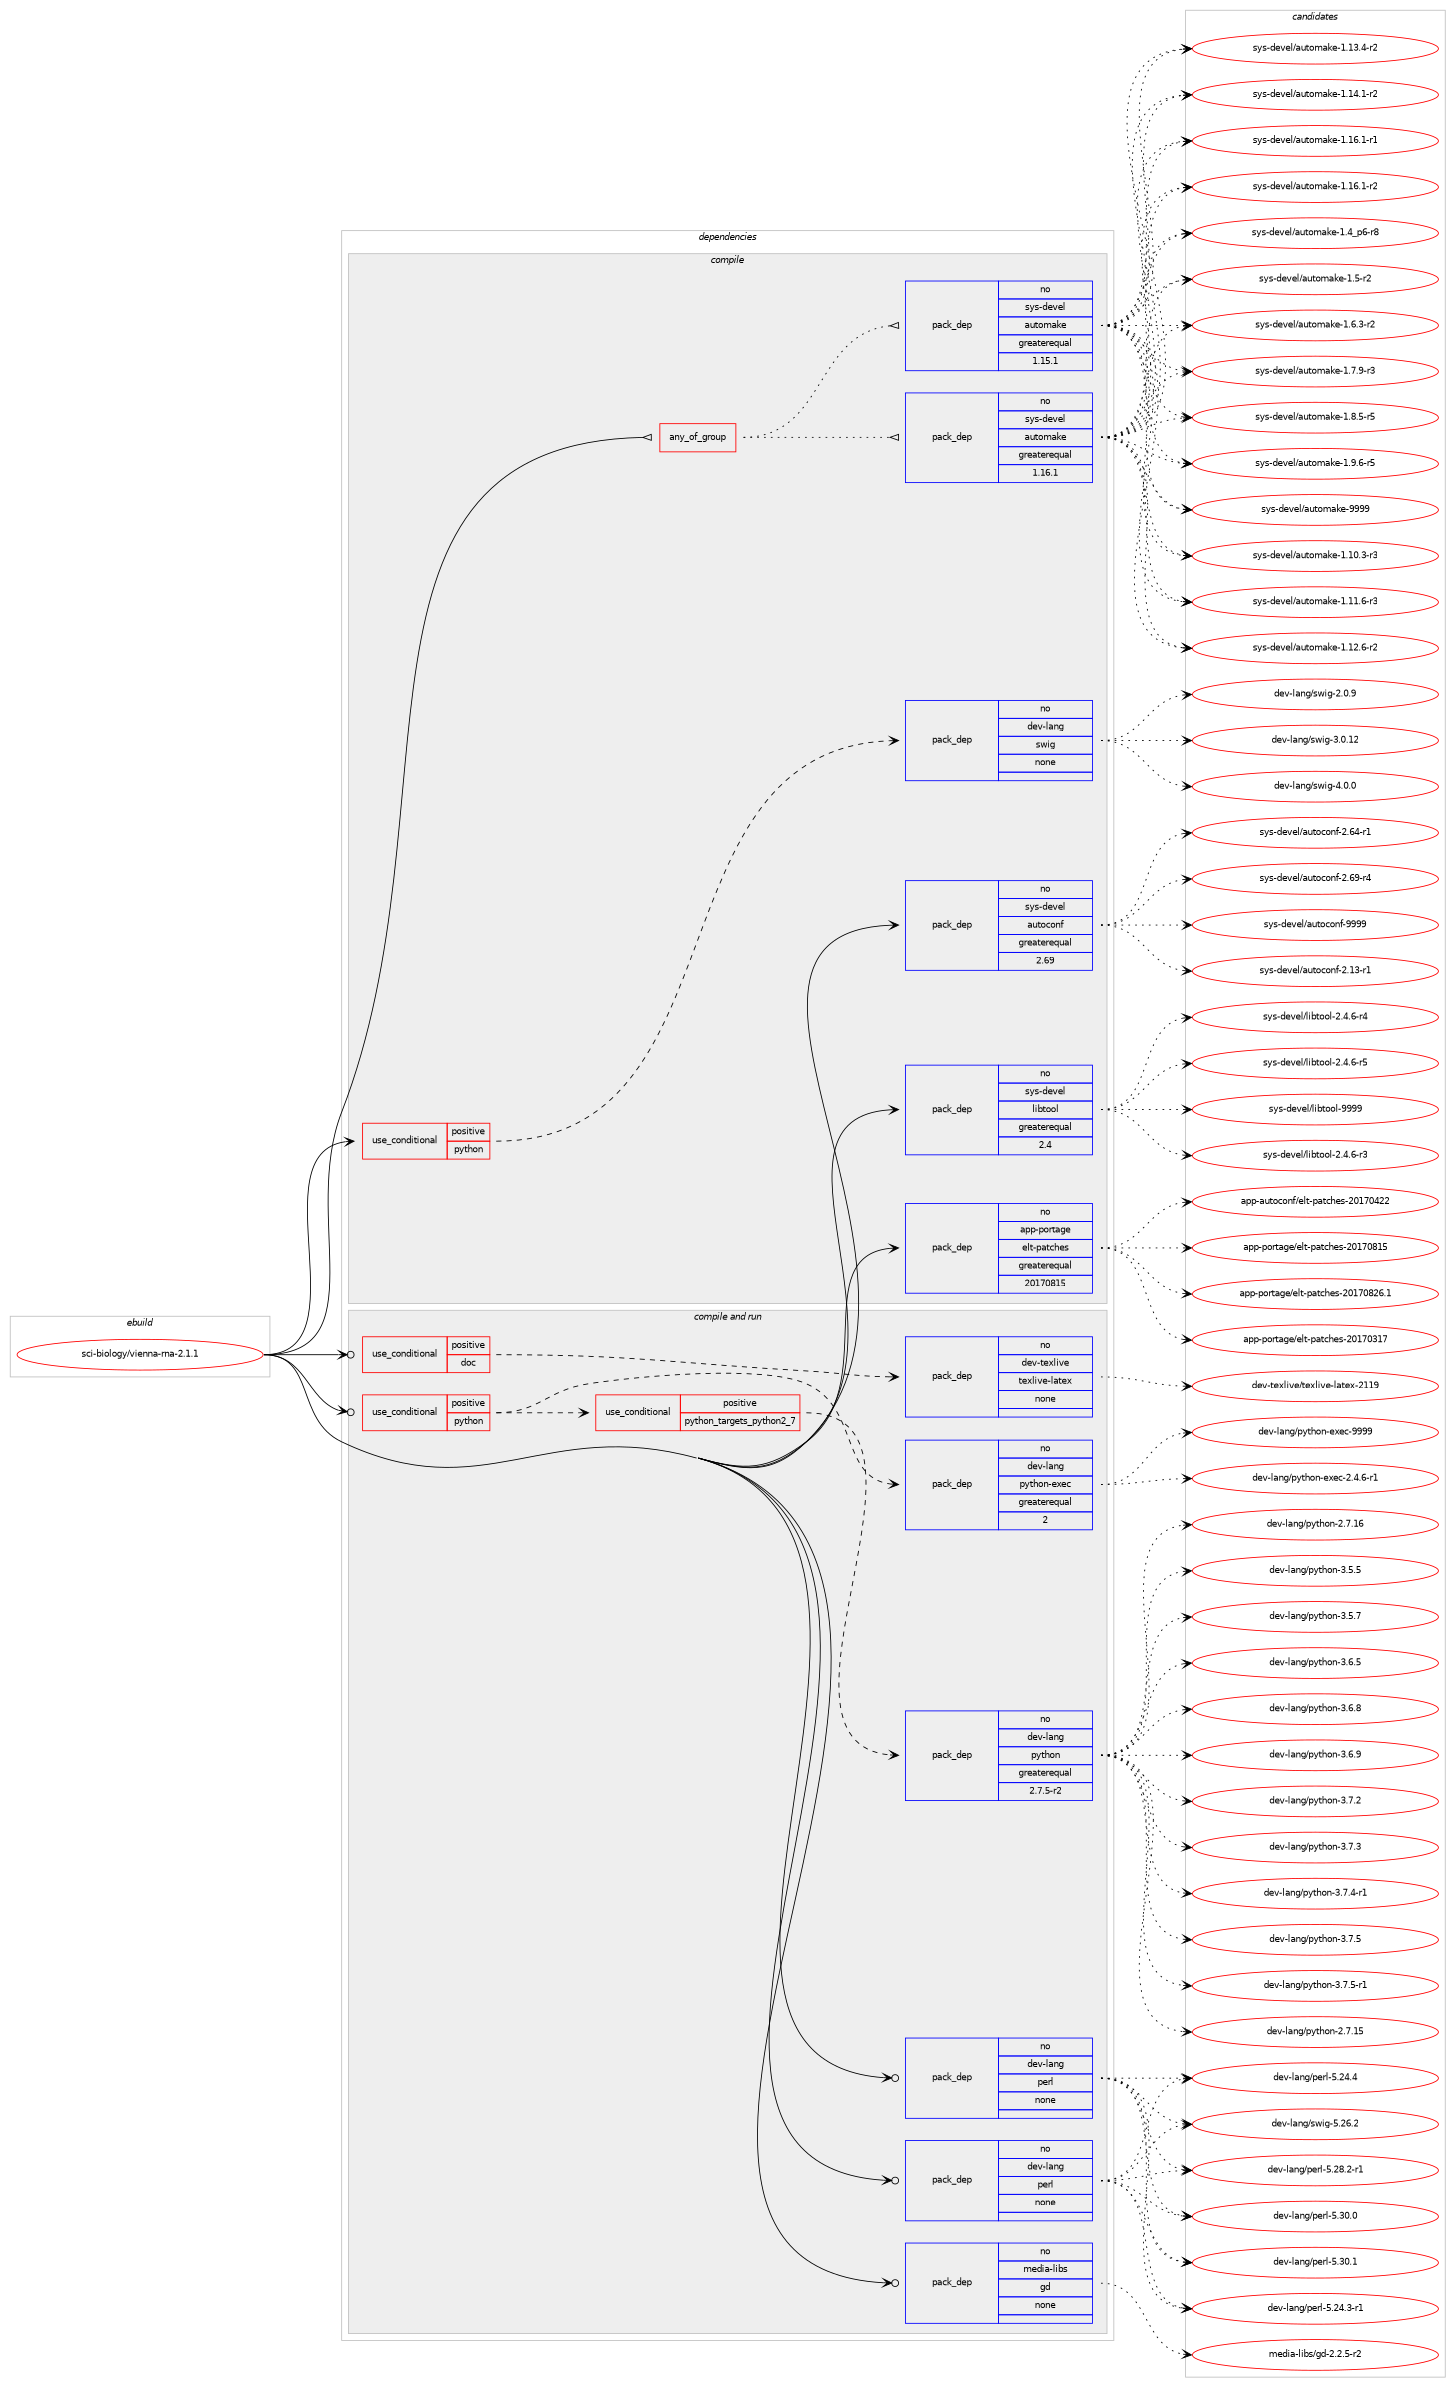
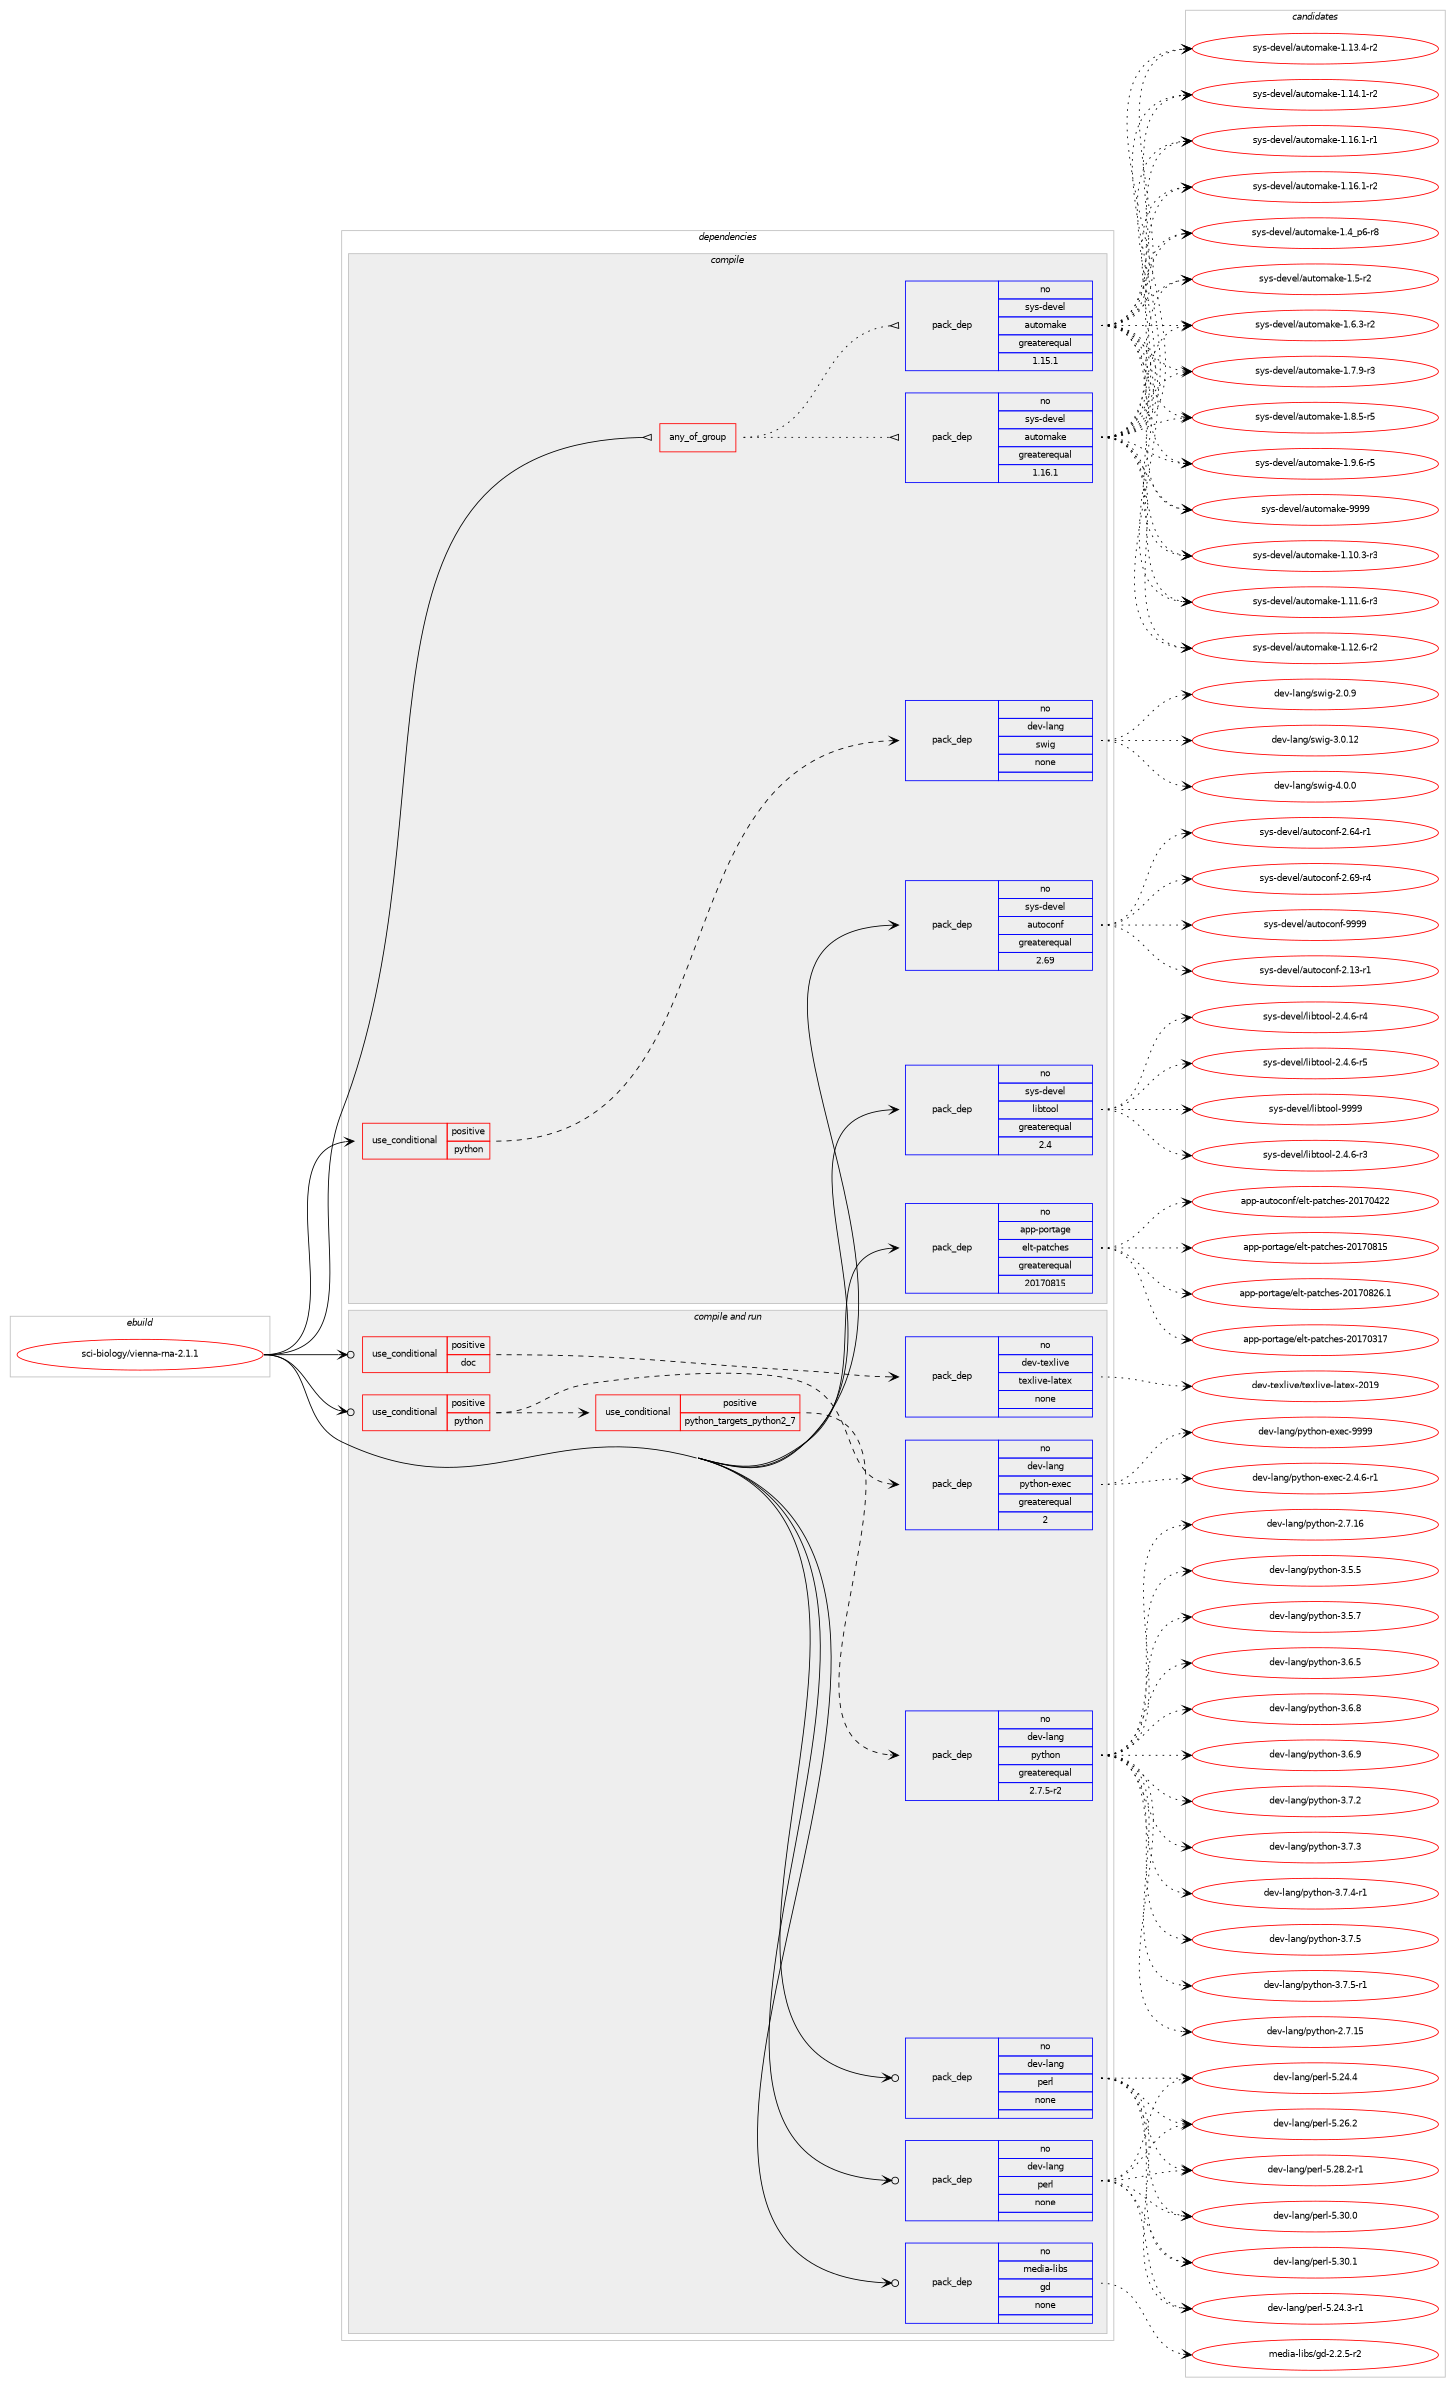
node "dev-texlive/texlive-latex-2119": label "dev-texlive/texlive-latex-2119" -> "dev-texlive/texlive-latex-2019"
node "dev-lang/swig-5.26.2": label "dev-lang/swig-5.26.2" -> "dev-lang/perl-5.26.2"
